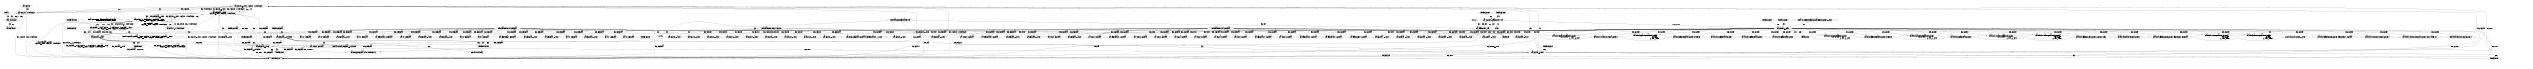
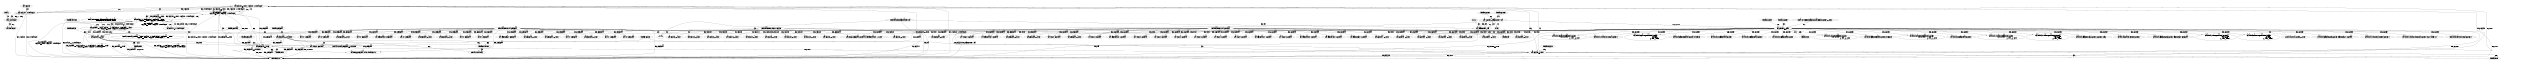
edge "(Identifier,LVM_NULL)" -> "(Call,pReplyData == LVM_NULL)": now "(Identifier,LVM_NULL)" -> "(ControlStructure,break;)"
edge "(Call,* pContext = (EffectContext *) self)" -> "(MethodReturn,int)": added, label "DDG: (EffectContext *) self"
